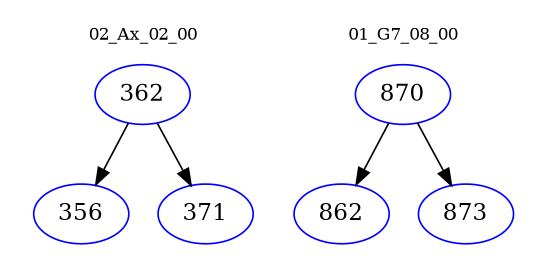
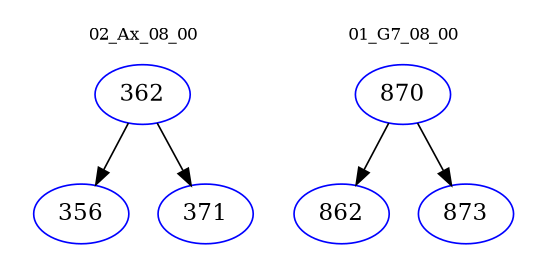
cluster "02_Ax_02_00": label "02_Ax_02_00" -> "02_Ax_08_00"
